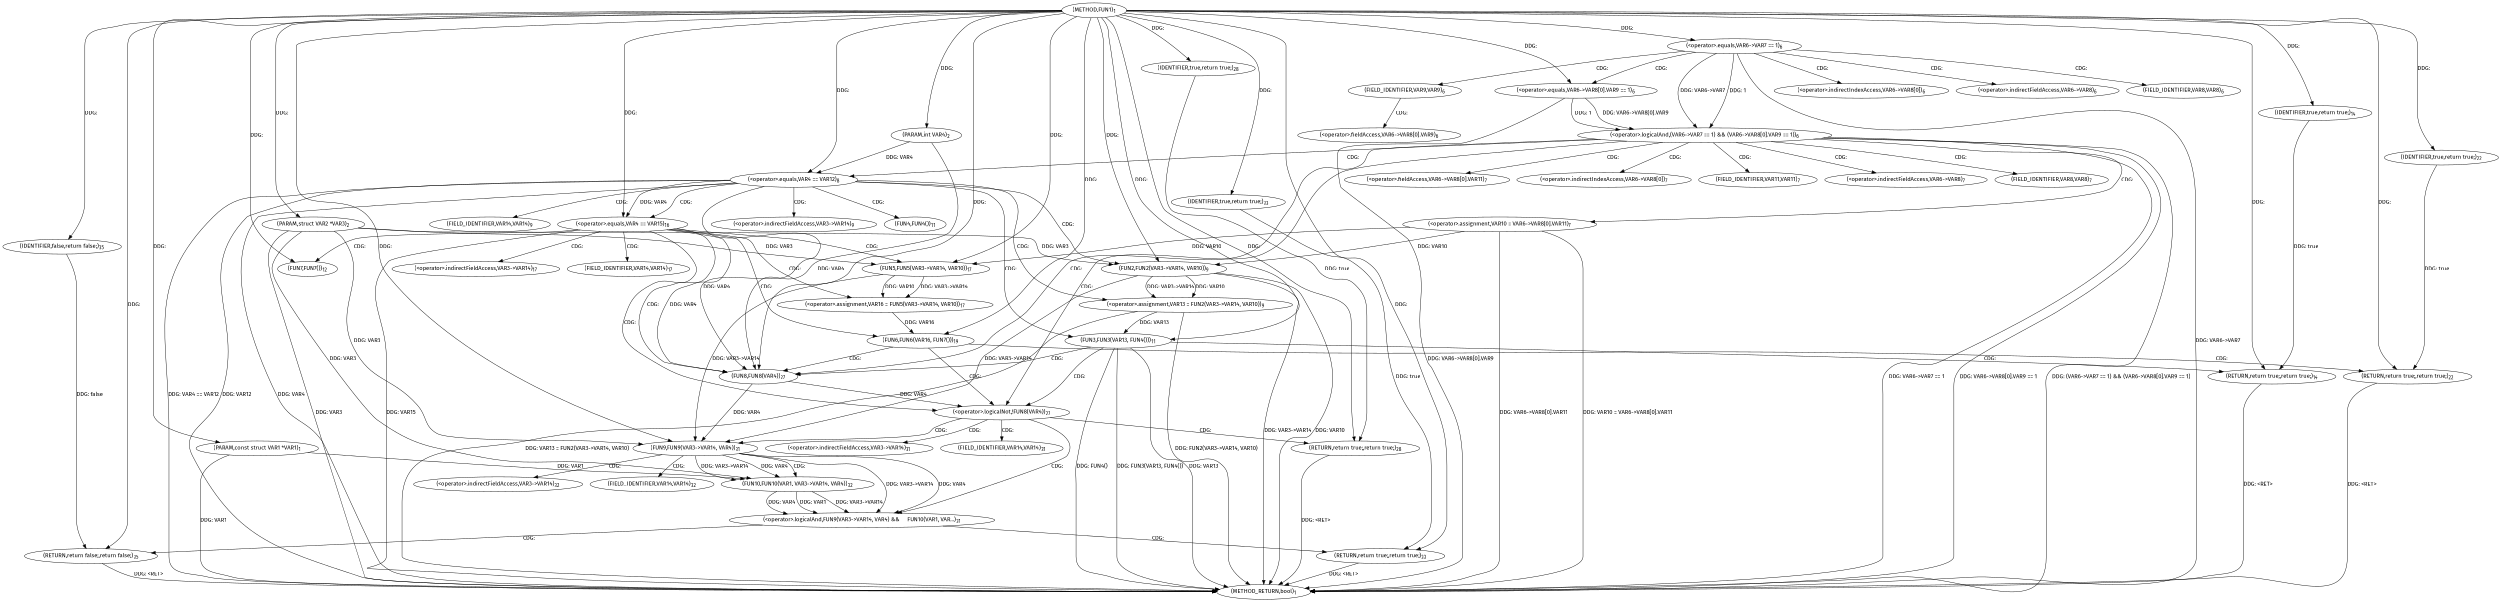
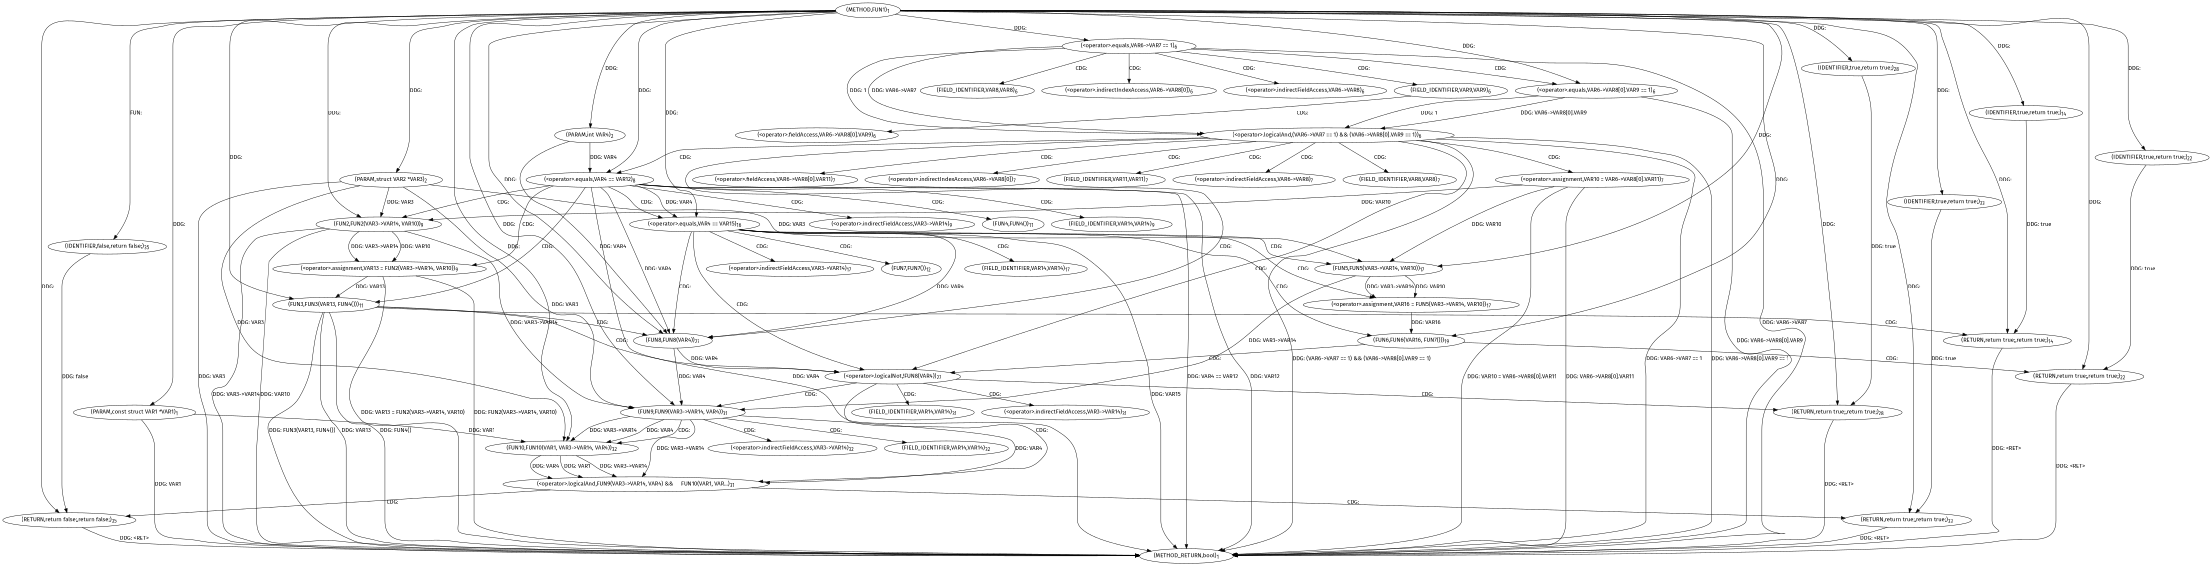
edge "(METHOD,FUN1)" -> "(FUN7,FUN7())": now "(METHOD,FUN1)" -> "(FUN10,FUN10(VAR1, VAR3->VAR14, VAR4))"
edge "(METHOD,FUN1)" -> "(IDENTIFIER,false,return false;)": label "DDG: " -> "FUN: "
edge "(FUN6,FUN6(VAR16, FUN7()))" -> "(FUN8,FUN8(VAR4))": removed, label "CDG:"
